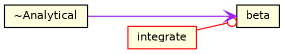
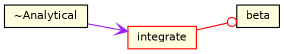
edge "~Analytical" -> "beta": now "~Analytical" -> "integrate"
